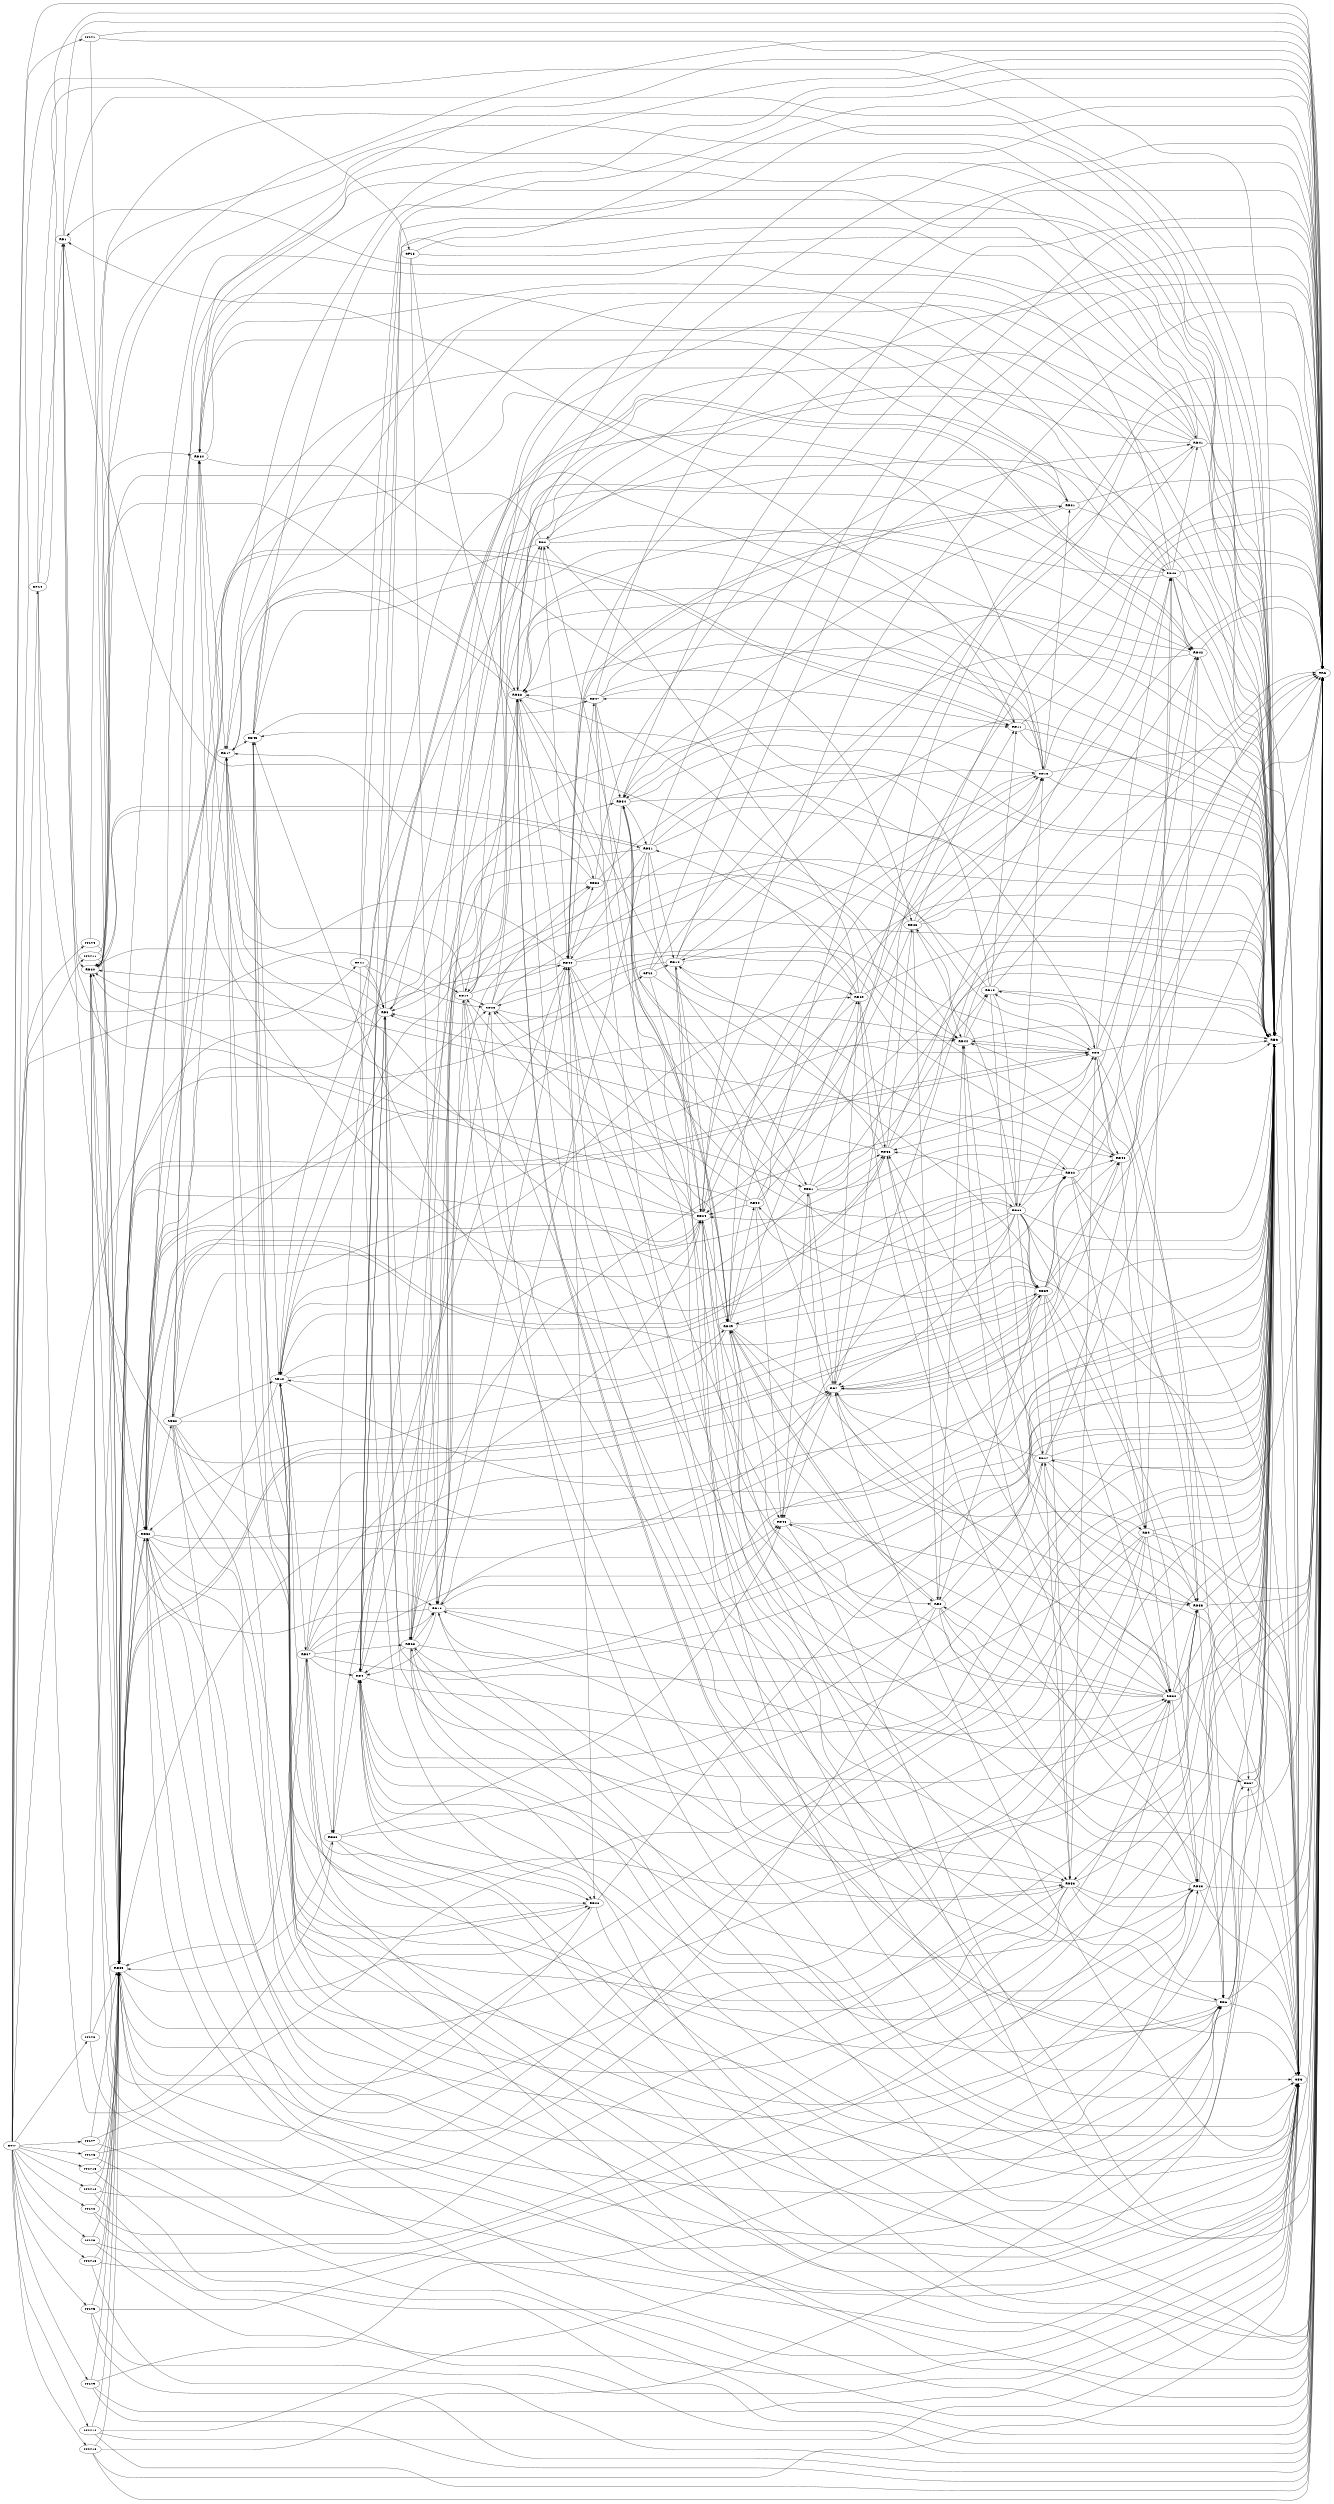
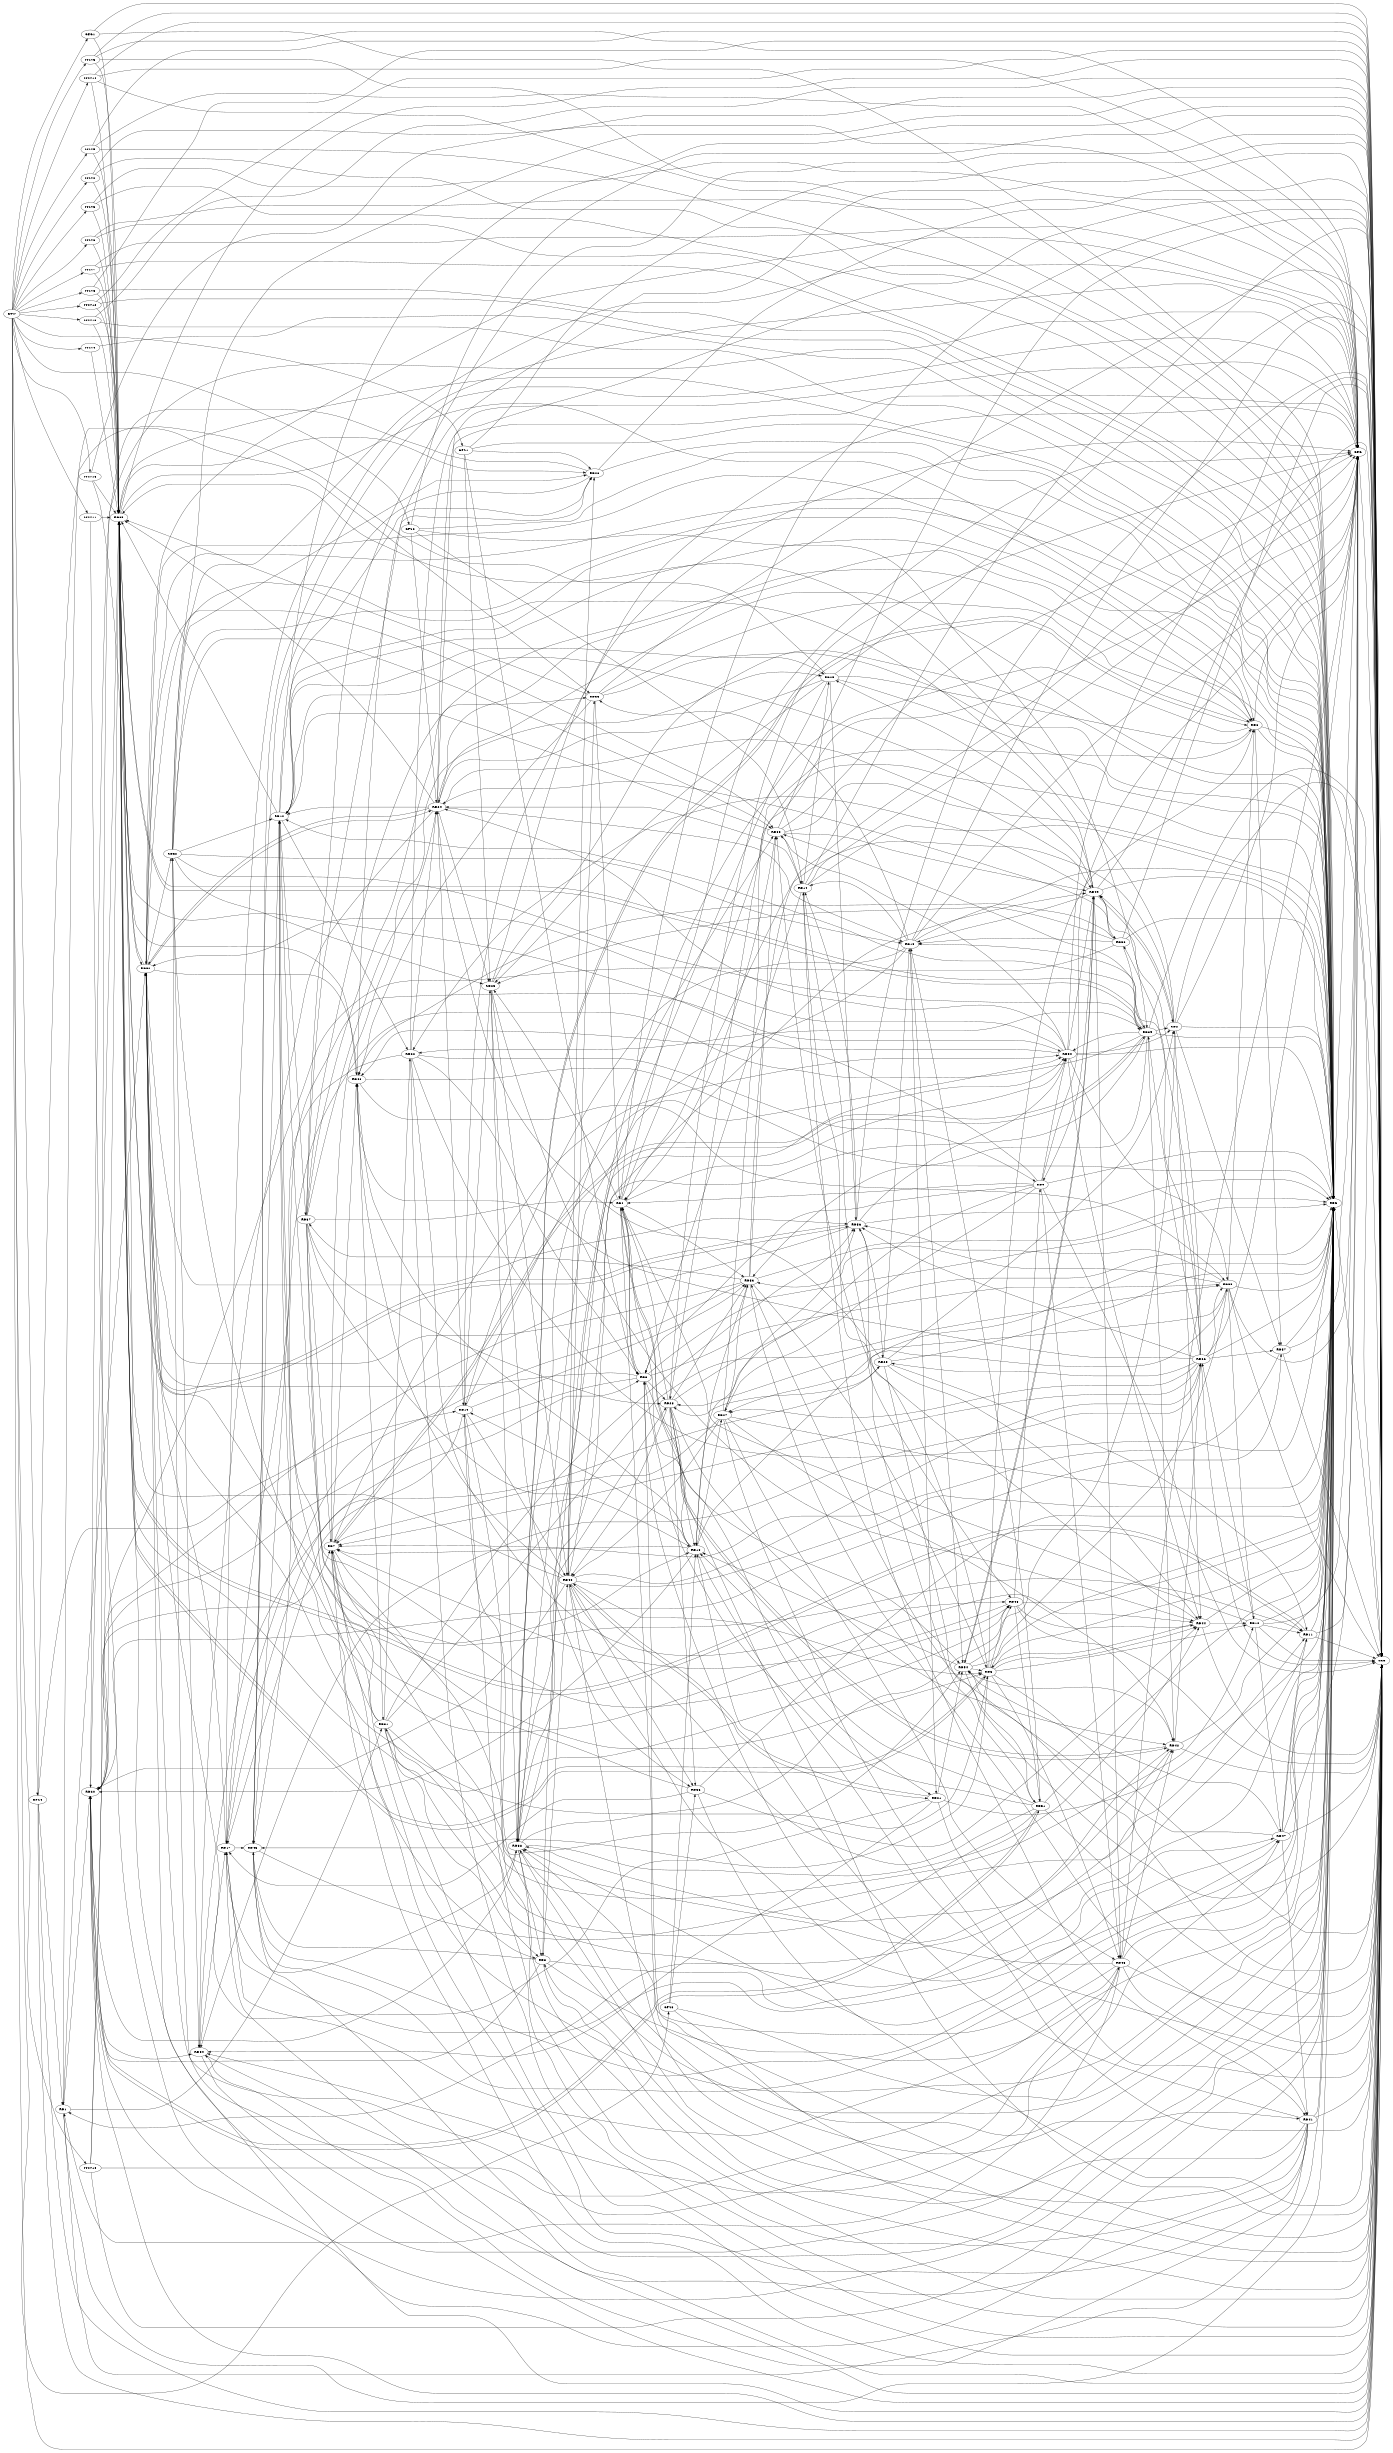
node "MSV1": label "MSV1" -> "CFG1"
edge "RD37" -> "RD35": now "RD46" -> "RD35"
edge "MSV10" -> "TRC": now "MSV10" -> "RD47"
